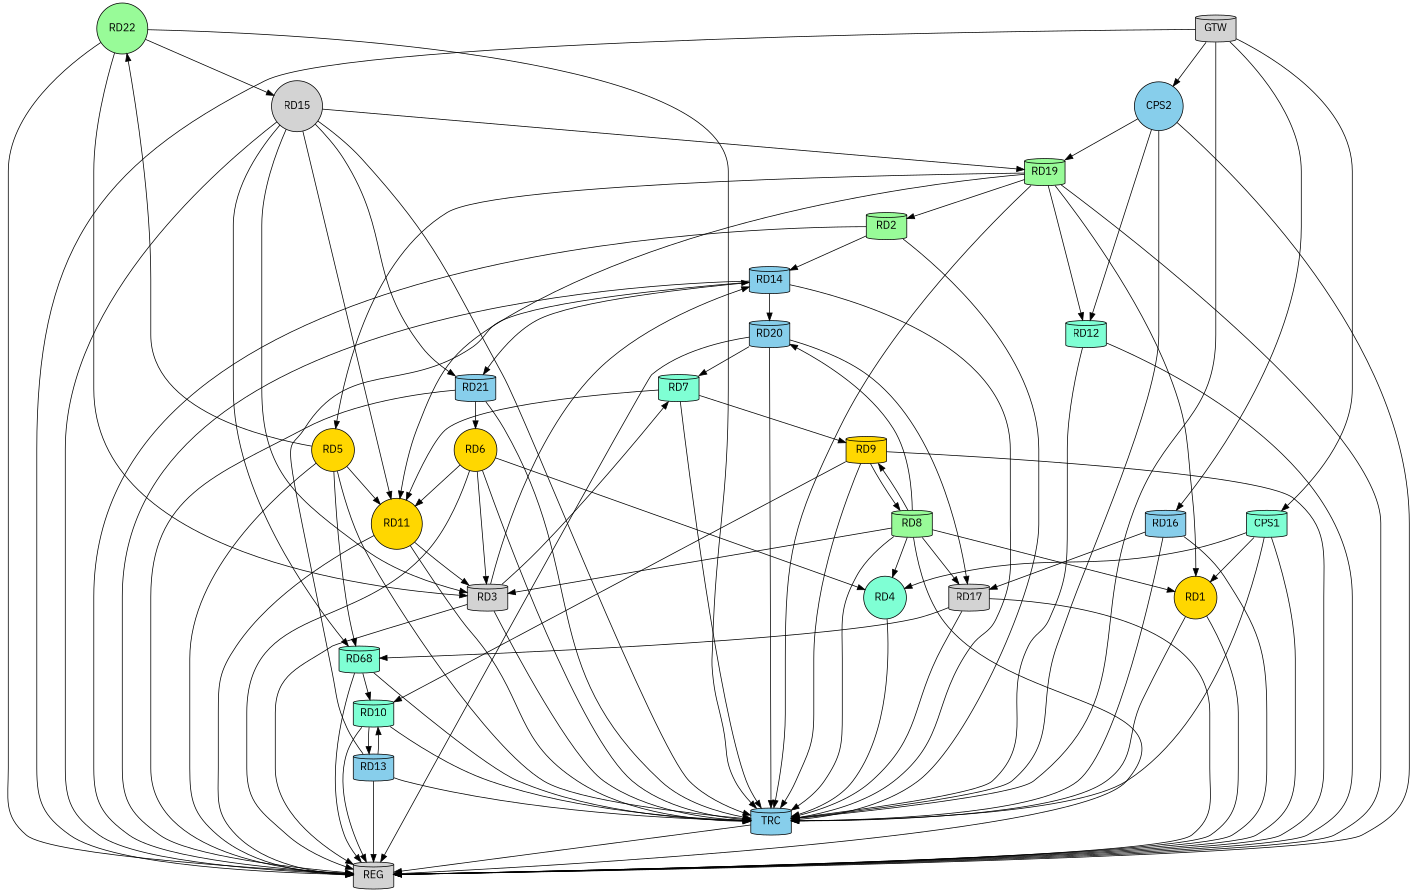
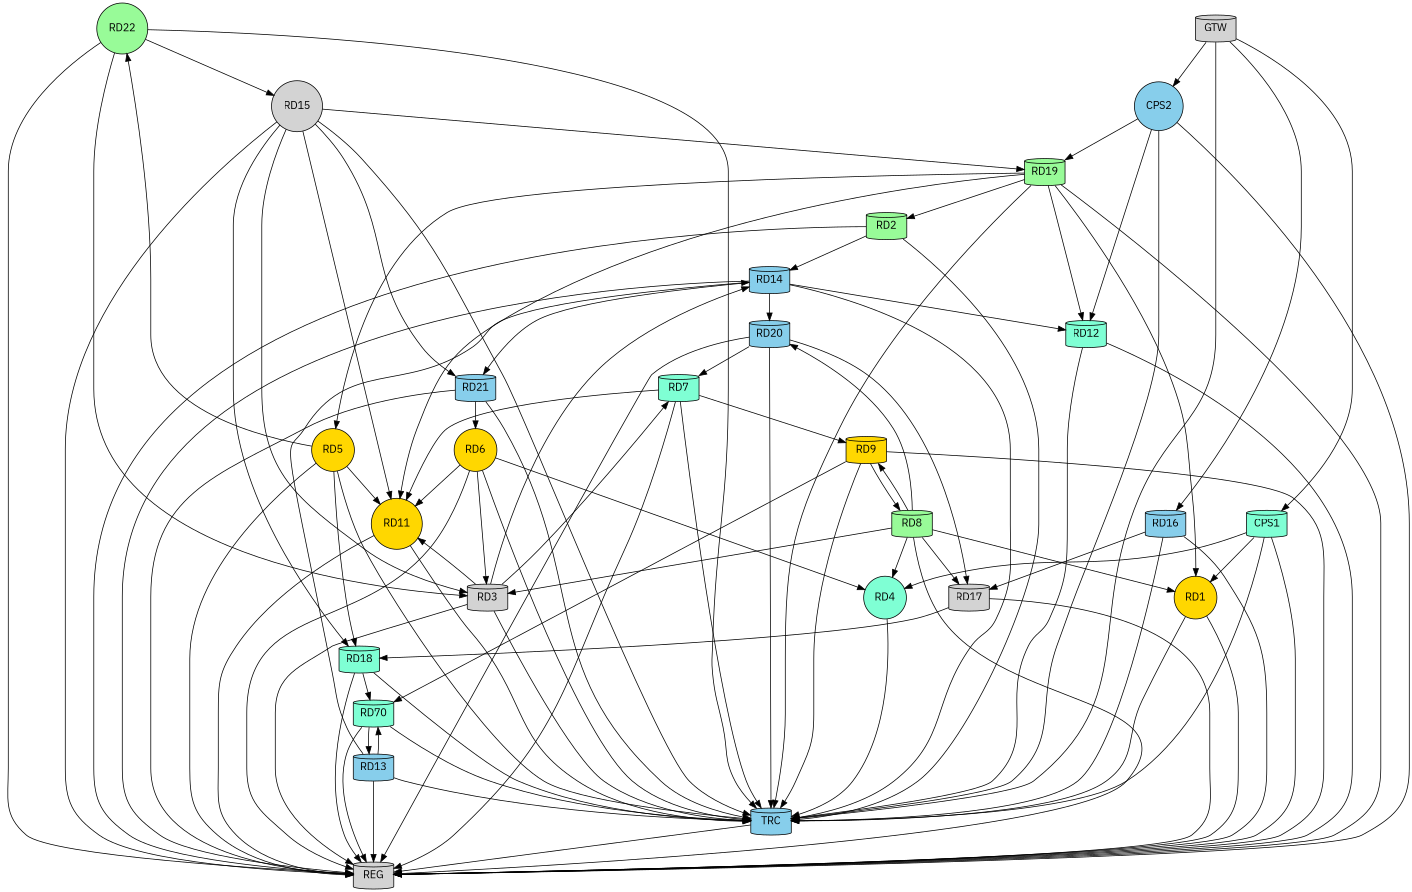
edge "GTW" -> "REG": now "RD7" -> "REG"
edge "RD14" -> "RD12": added
edge "RD11" -> "RD3": reversed
node "RD68": label "RD68" -> "RD18"
edge "RD8" -> "TRC": removed
node "RD10": label "RD10" -> "RD70"
edge "RD17" -> "TRC": removed
